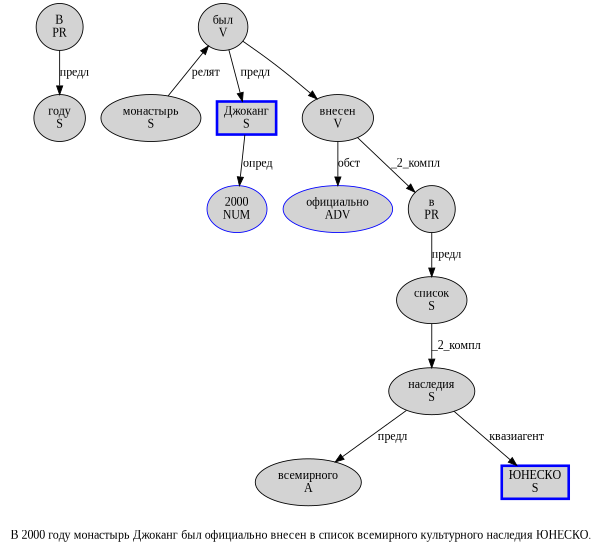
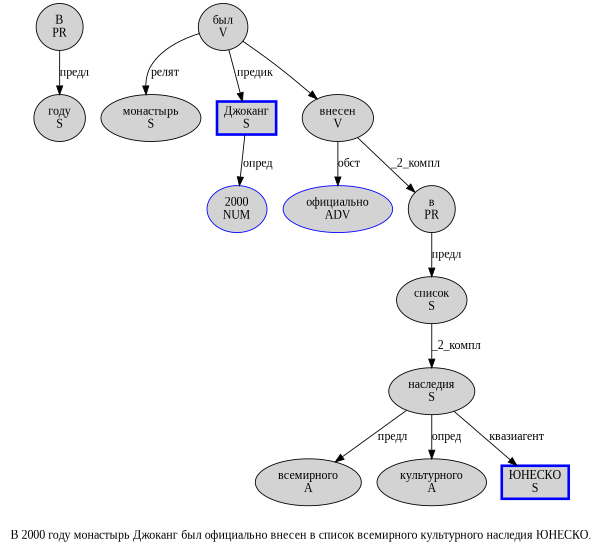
edge "был V" -> "Джоканг S": label "предл" -> "предик"
edge "монастырь S" -> "был V": reversed
node "культурного A": added
